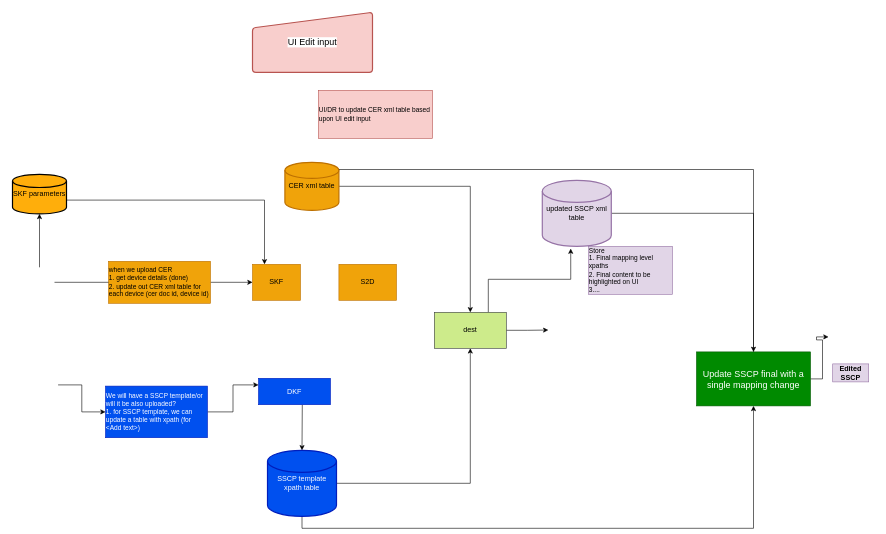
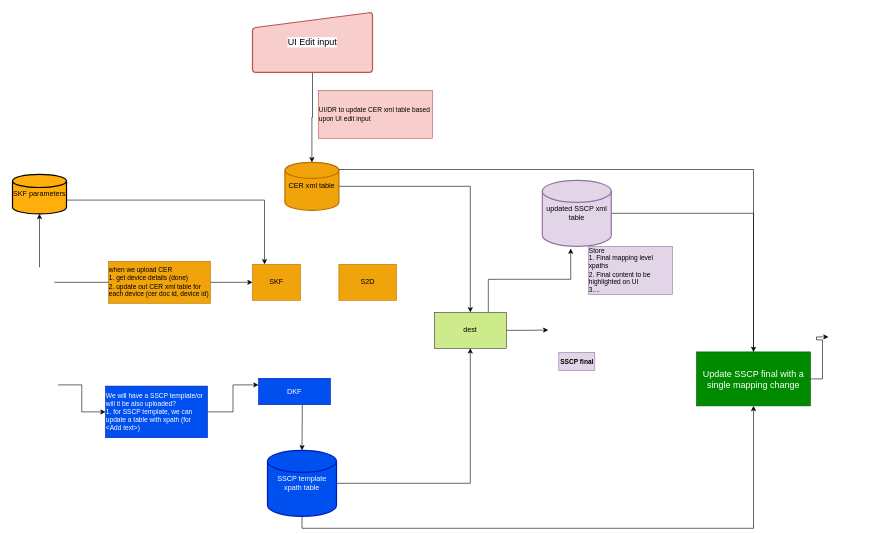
edge "UI Edit input" -> "CER xml table": added
node "SSCP final": added
node "Edited SSCP": removed
